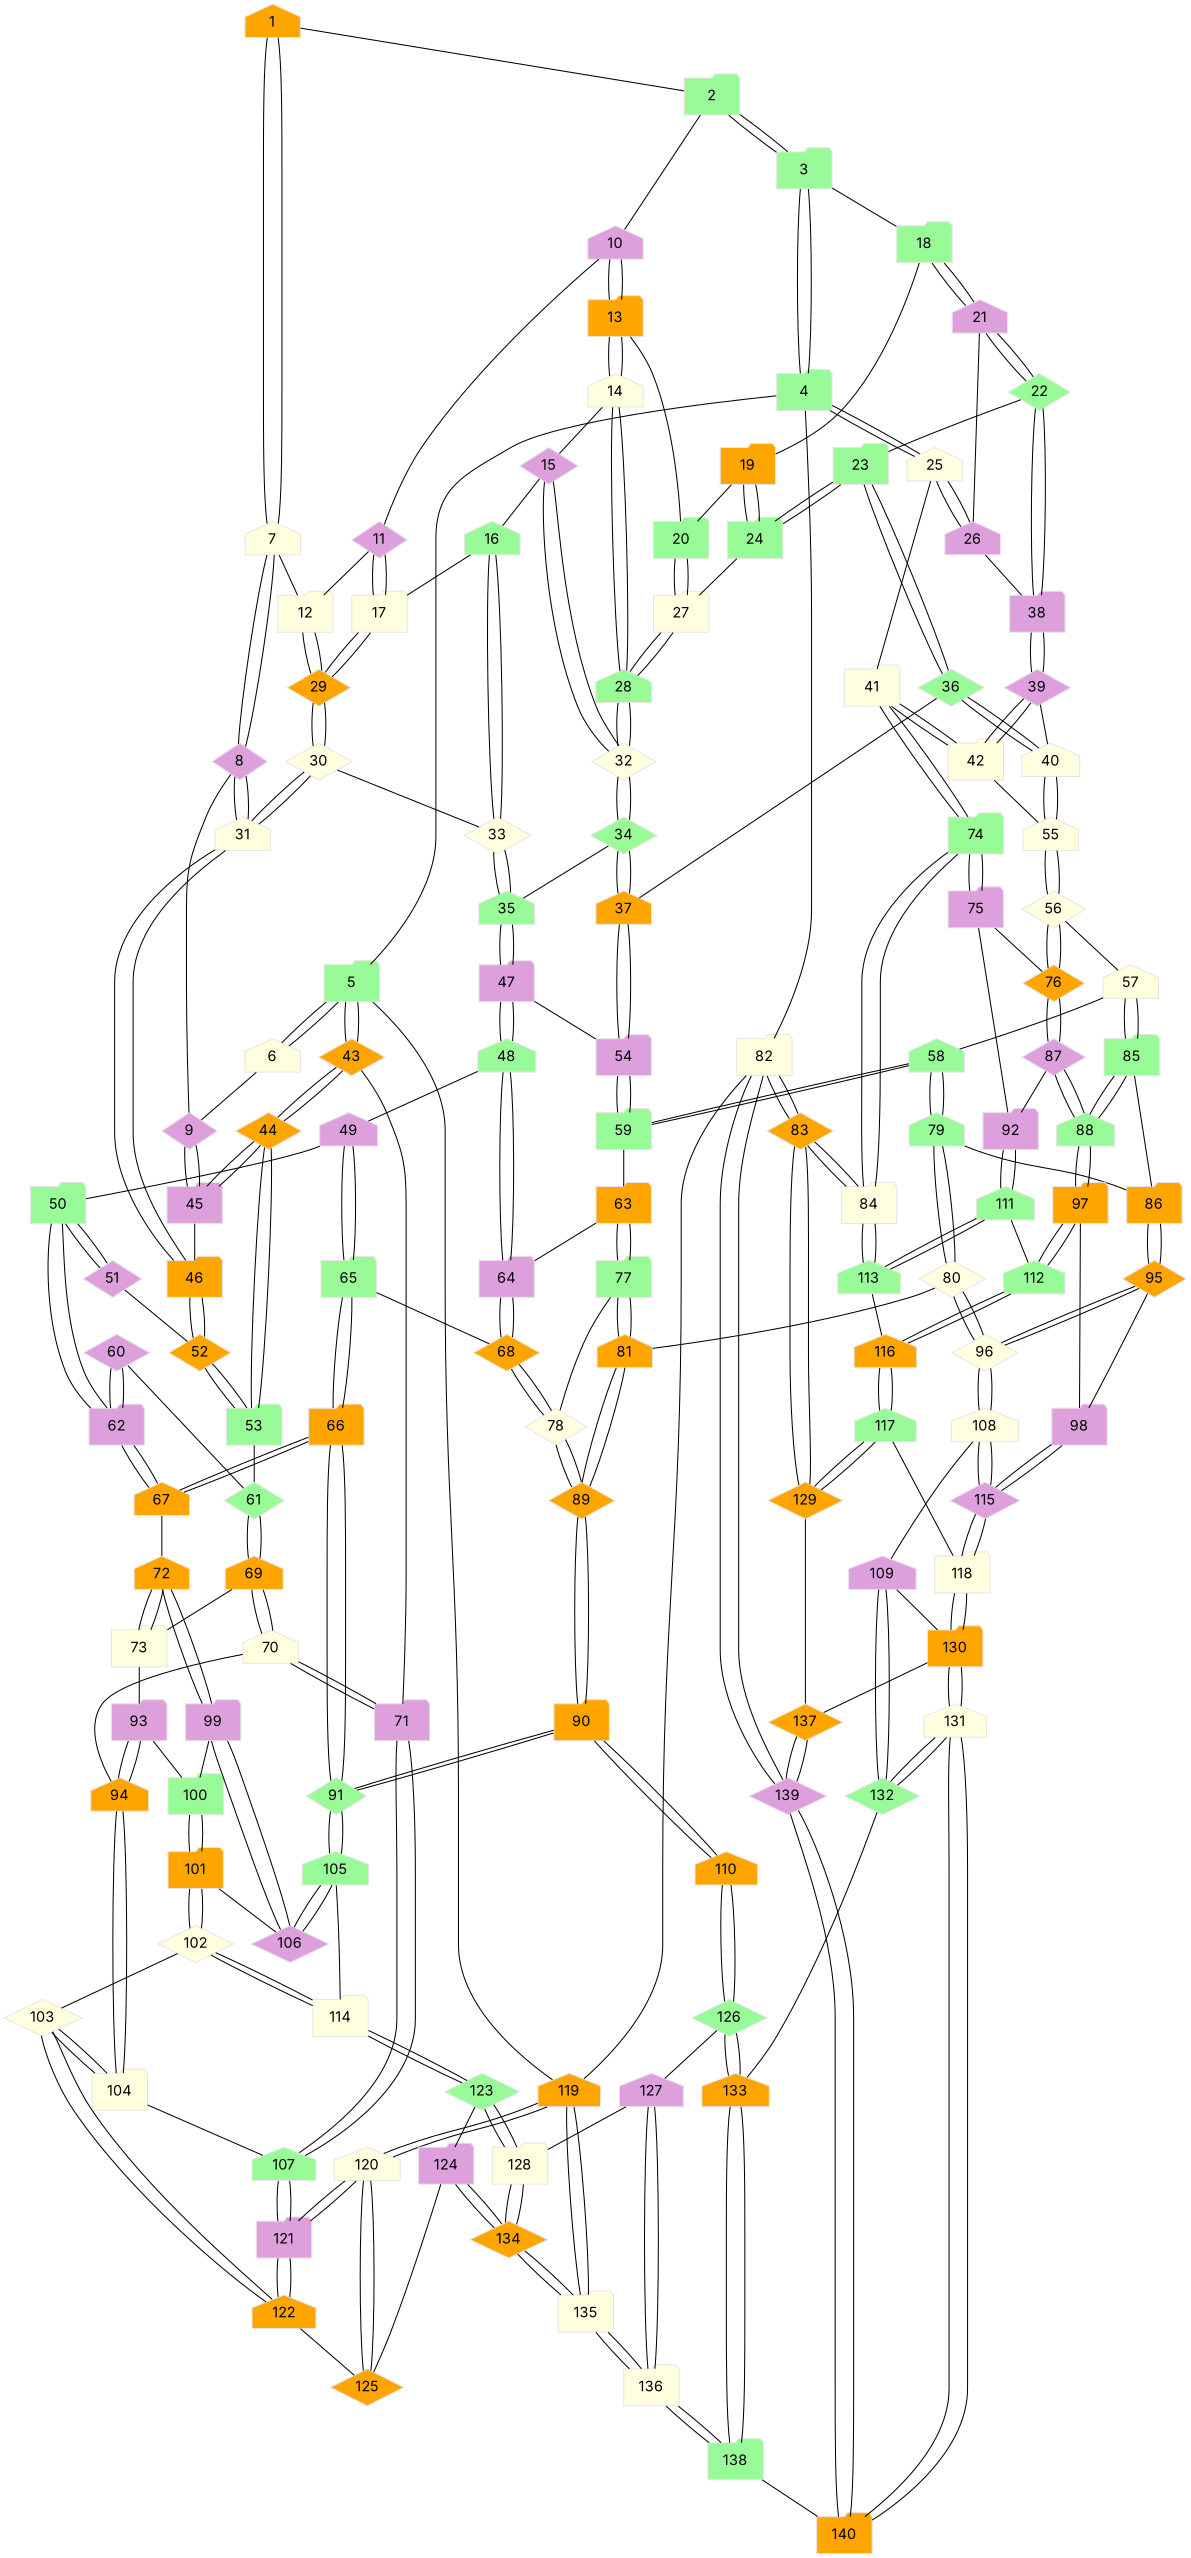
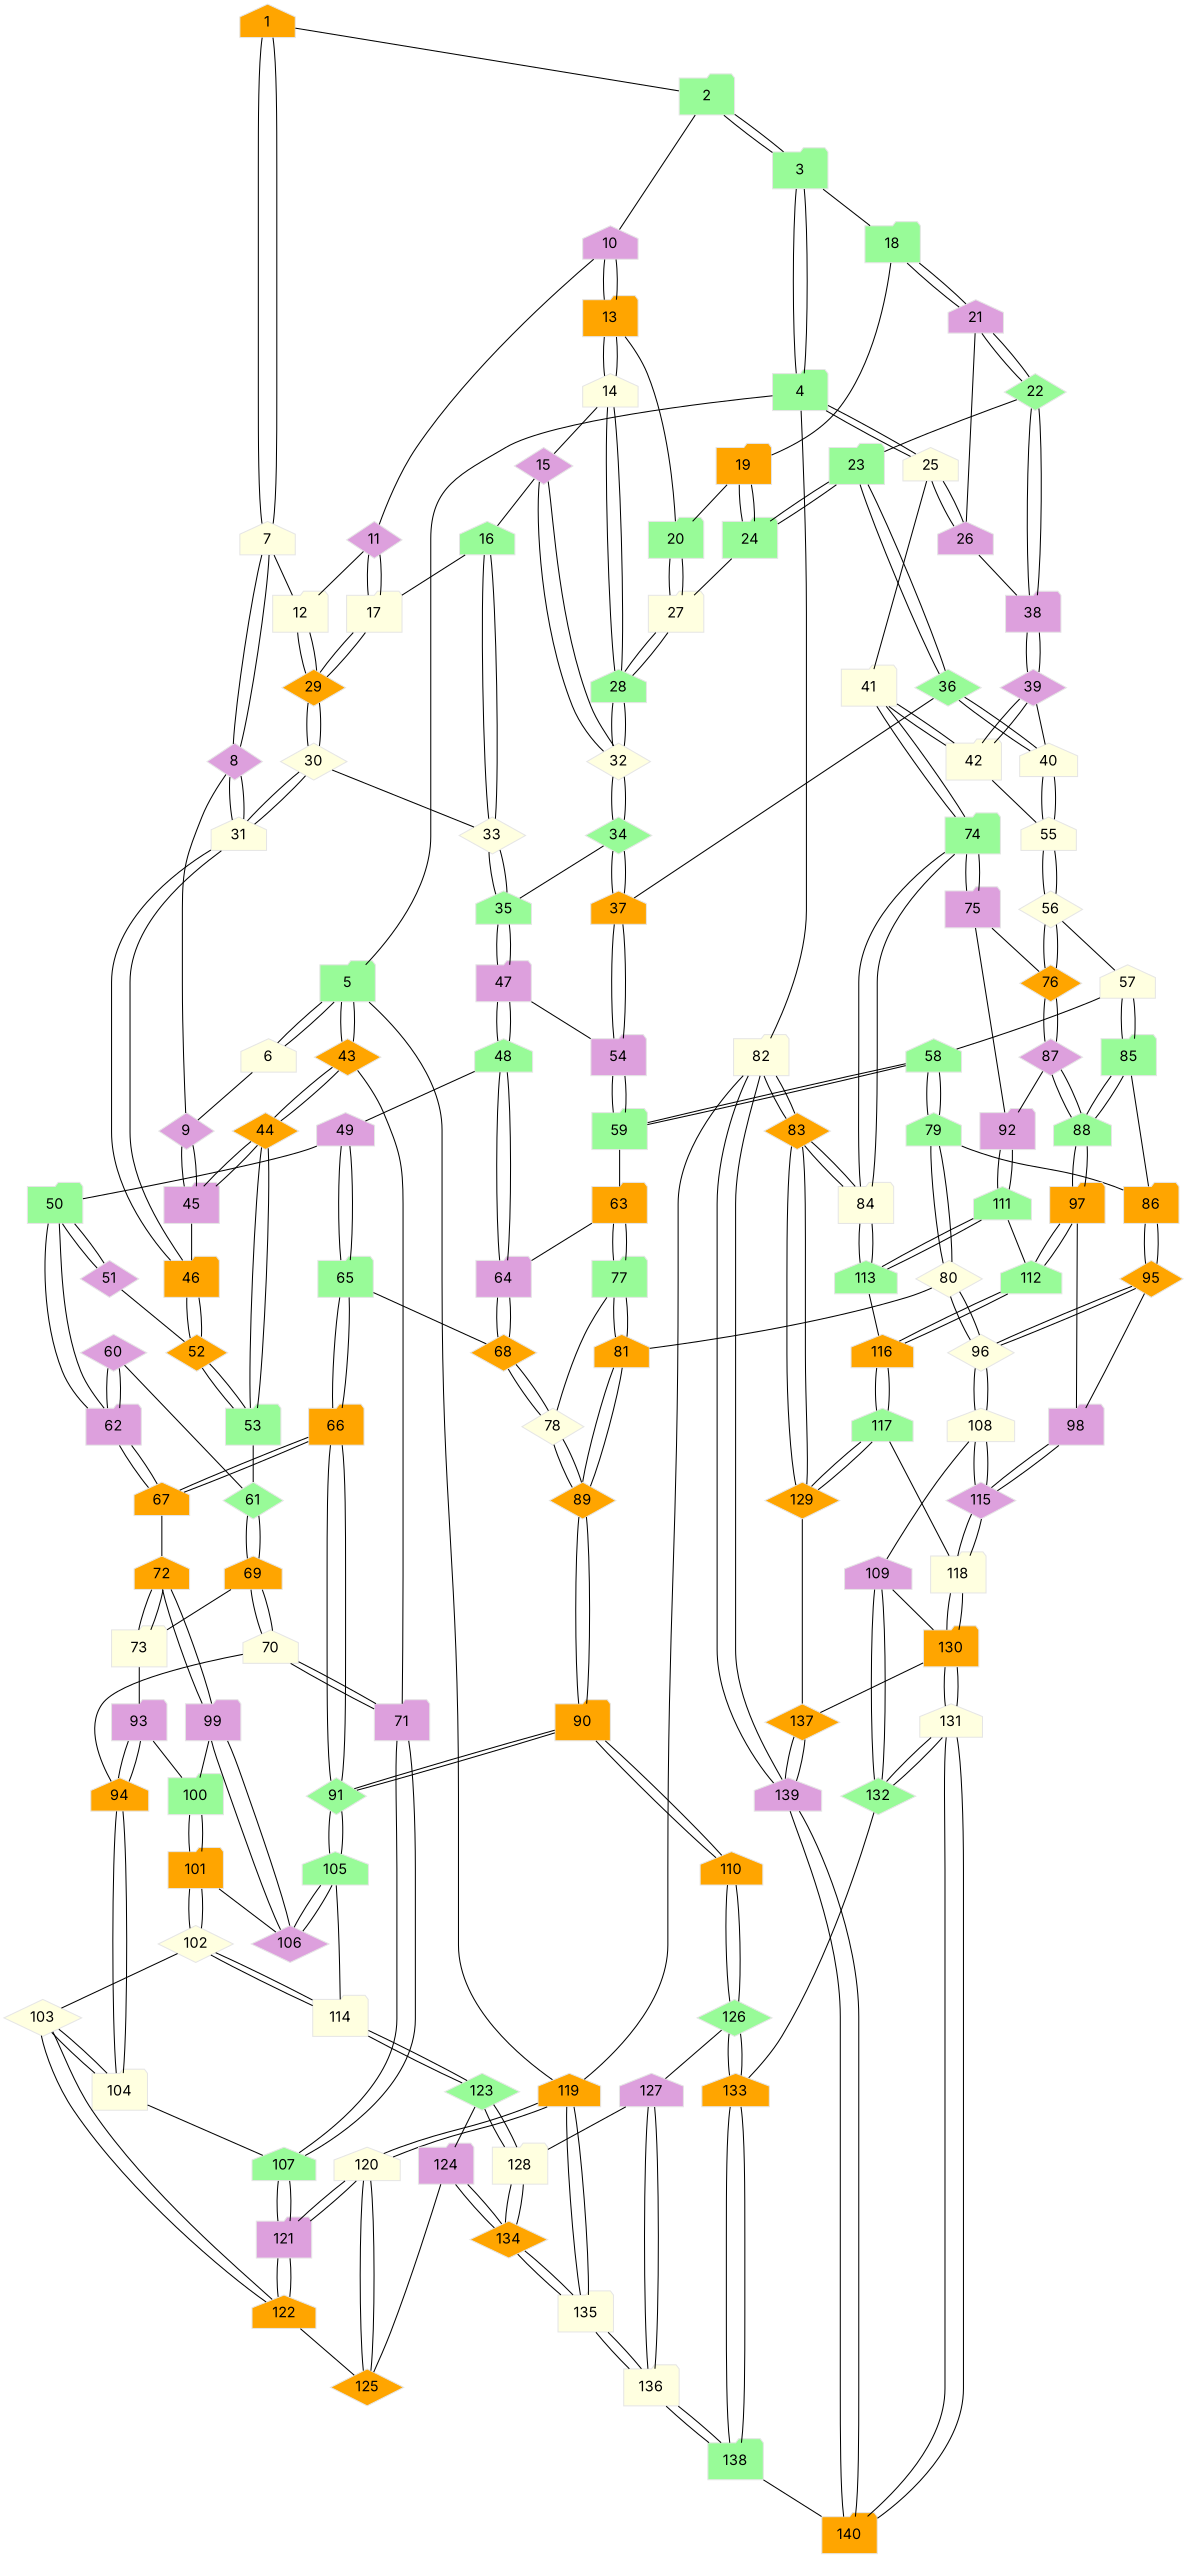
node "139": shape diamond -> house
